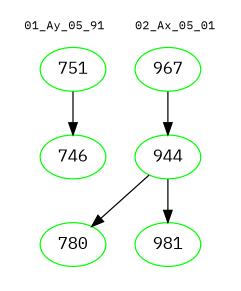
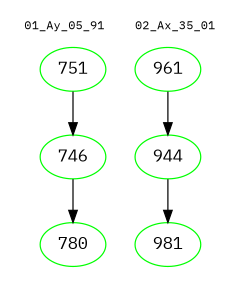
cluster "02_Ax_05_01": label "02_Ax_05_01" -> "02_Ax_35_01"
node "967": label "967" -> "961"
edge "944" -> "780": now "746" -> "780"
